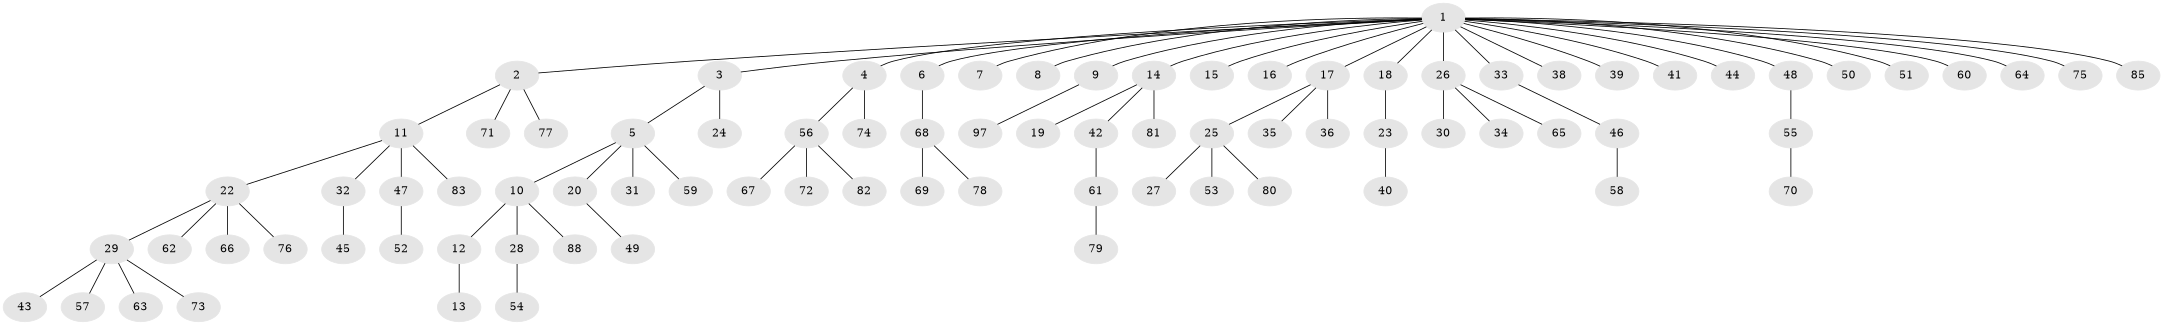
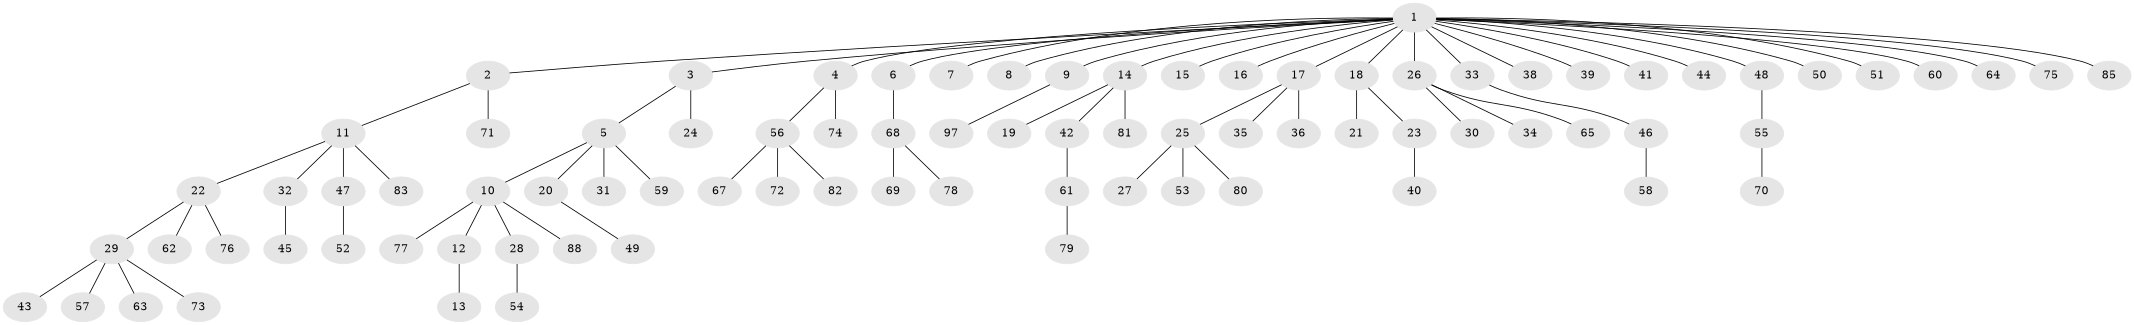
edge "2" -- "77": now "10" -- "77"
node "21": added
node "66": removed
